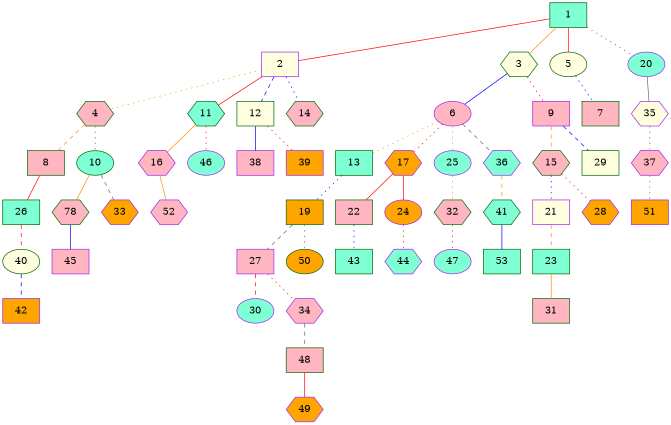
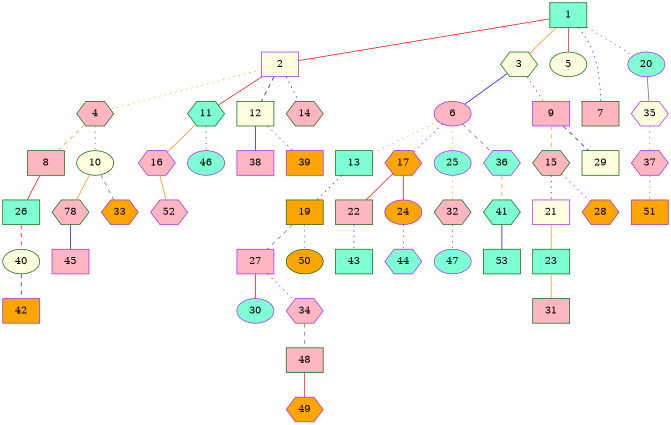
edge "5" -- "7": now "1" -- "7"
node "10": fillcolor aquamarine -> lightyellow
edge "21" -- "23": style dashed -> solid
edge "27" -- "30": style dashed -> solid
